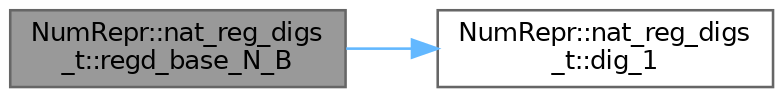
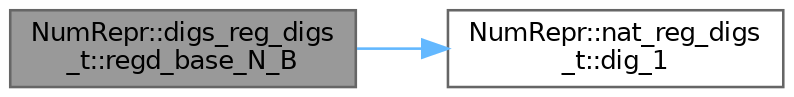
node "NumRepr::nat_reg_digs _t::regd_base_N_B": label "NumRepr::nat_reg_digs _t::regd_base_N_B" -> "NumRepr::digs_reg_digs _t::regd_base_N_B"
